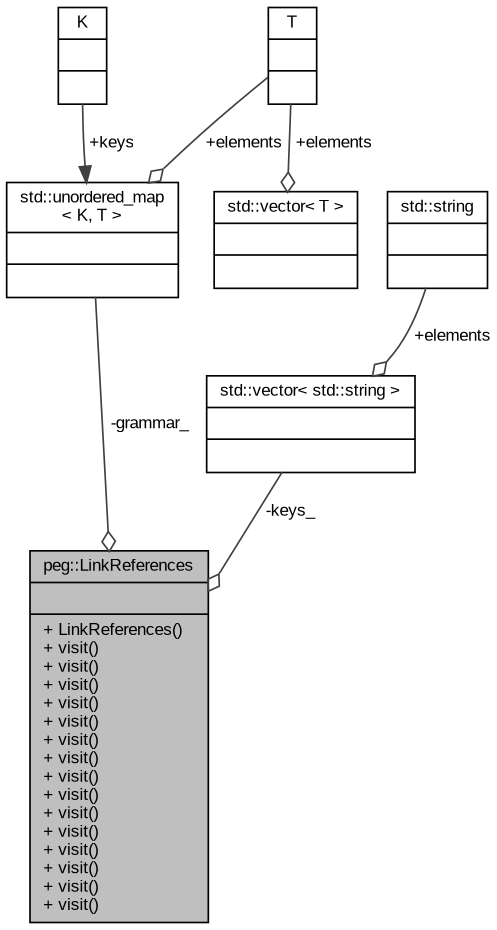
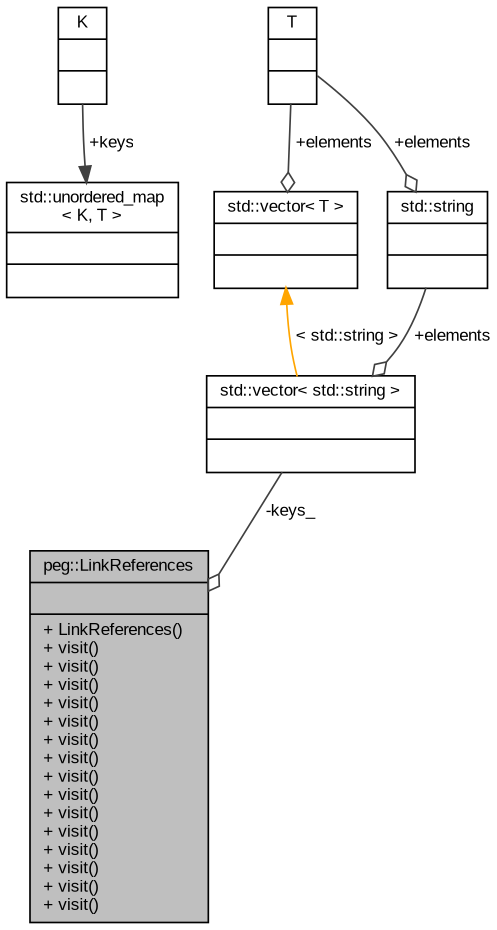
edge "T" -> "std::unordered_map": now "T" -> "std::string"
edge "std::vector< std::string >" -> "std::vector< T >": added, label "< std::string >"
edge "std::unordered_map" -> "peg::LinkReferences": removed, label "-grammar_"
